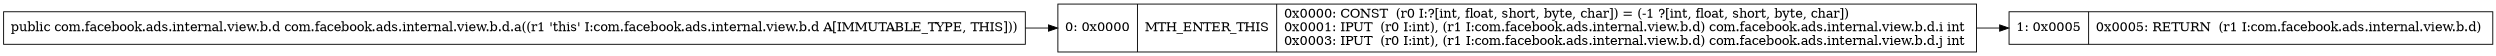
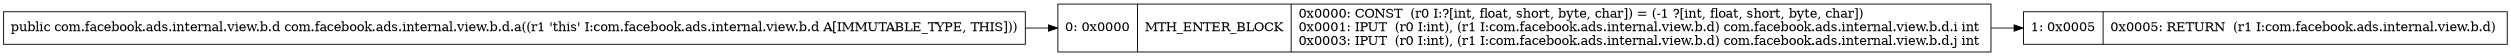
node "0: 0x0000": text "MTH_ENTER_THIS" -> "MTH_ENTER_BLOCK"
